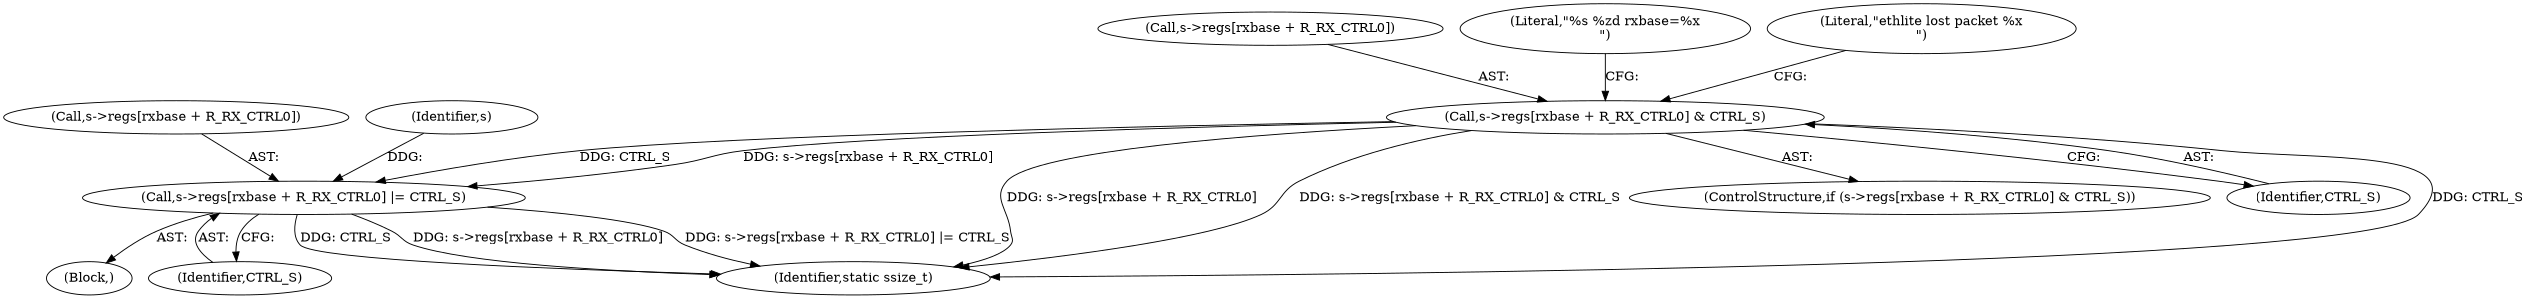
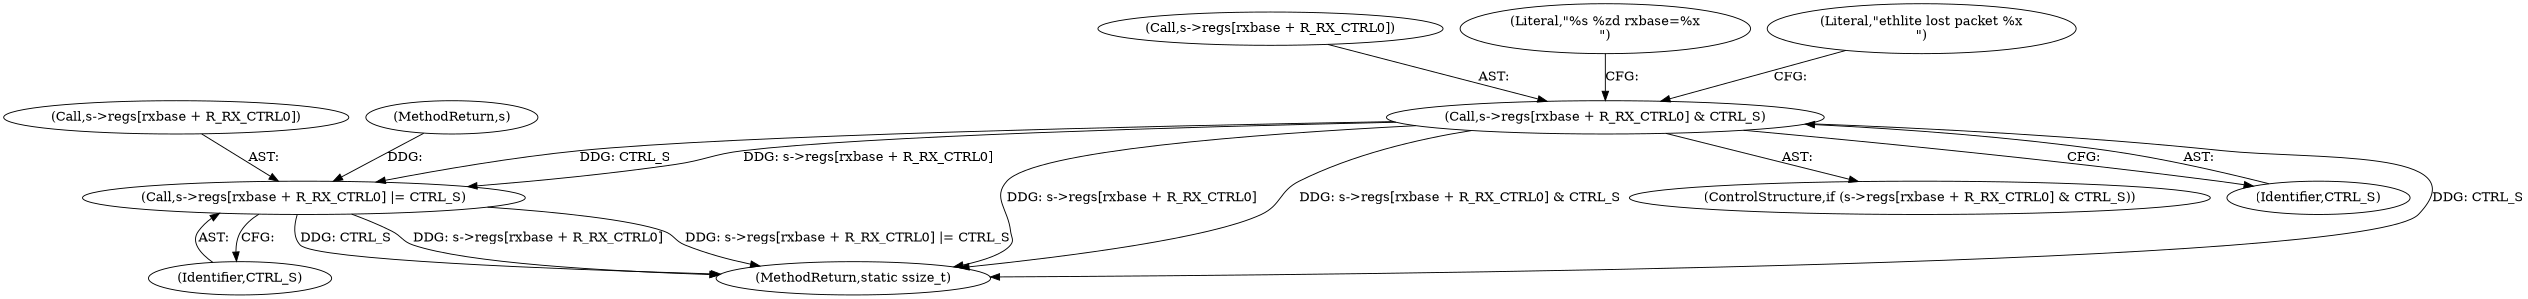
node "(Identifier,s)": label "(Identifier,s)" -> "(MethodReturn,s)"
node "(Block,)": removed
node "(Identifier,static ssize_t)": label "(Identifier,static ssize_t)" -> "(MethodReturn,static ssize_t)"
